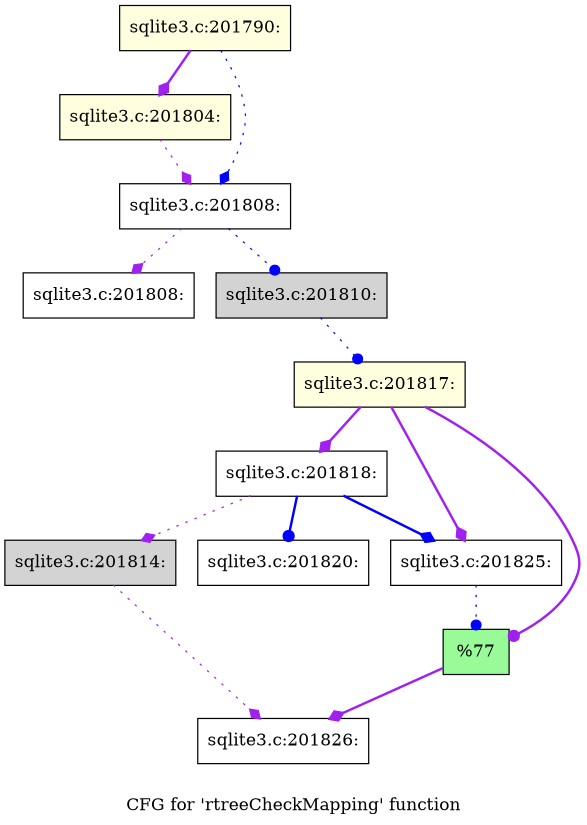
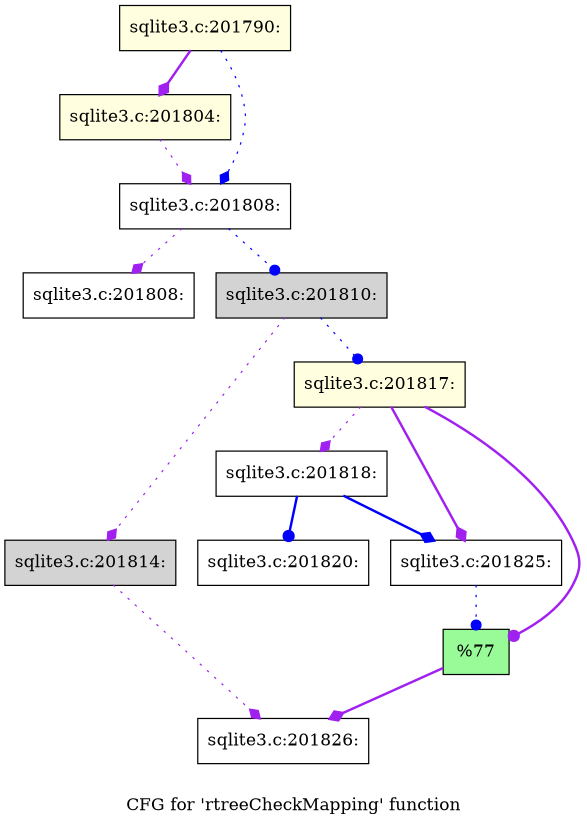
edge "sqlite3.c:201817:" -> "sqlite3.c:201818:": style bold -> dotted
edge "sqlite3.c:201818:" -> "sqlite3.c:201814:": now "sqlite3.c:201810:" -> "sqlite3.c:201814:"
